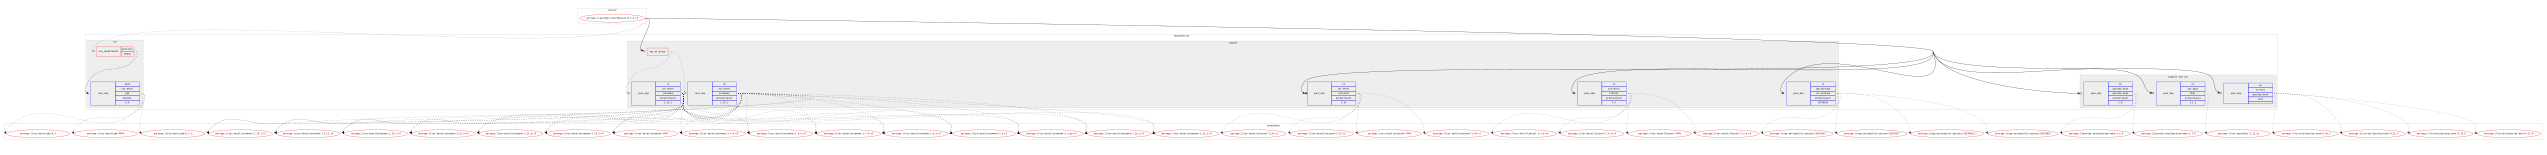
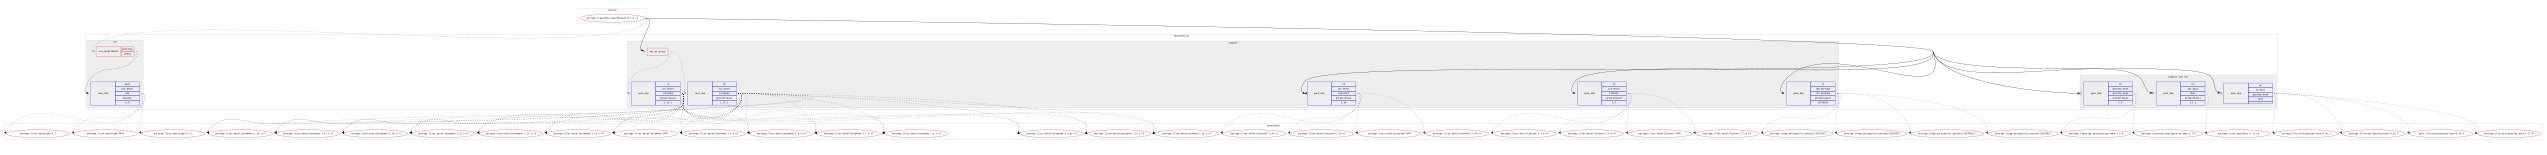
node "portage://sys-devel/automake-1.5-r2": removed
node "portage://sys-devel/automake-1.16.1-r1": label "portage://sys-devel/automake-1.16.1-r1" -> "portage://sys-none/automake-1.16.1-r1"
node "portage://virtual/gnustep-back-0.25.0": label "portage://virtual/gnustep-back-0.25.0" -> "pack://virtual/gnustep-back-0.25.0"
